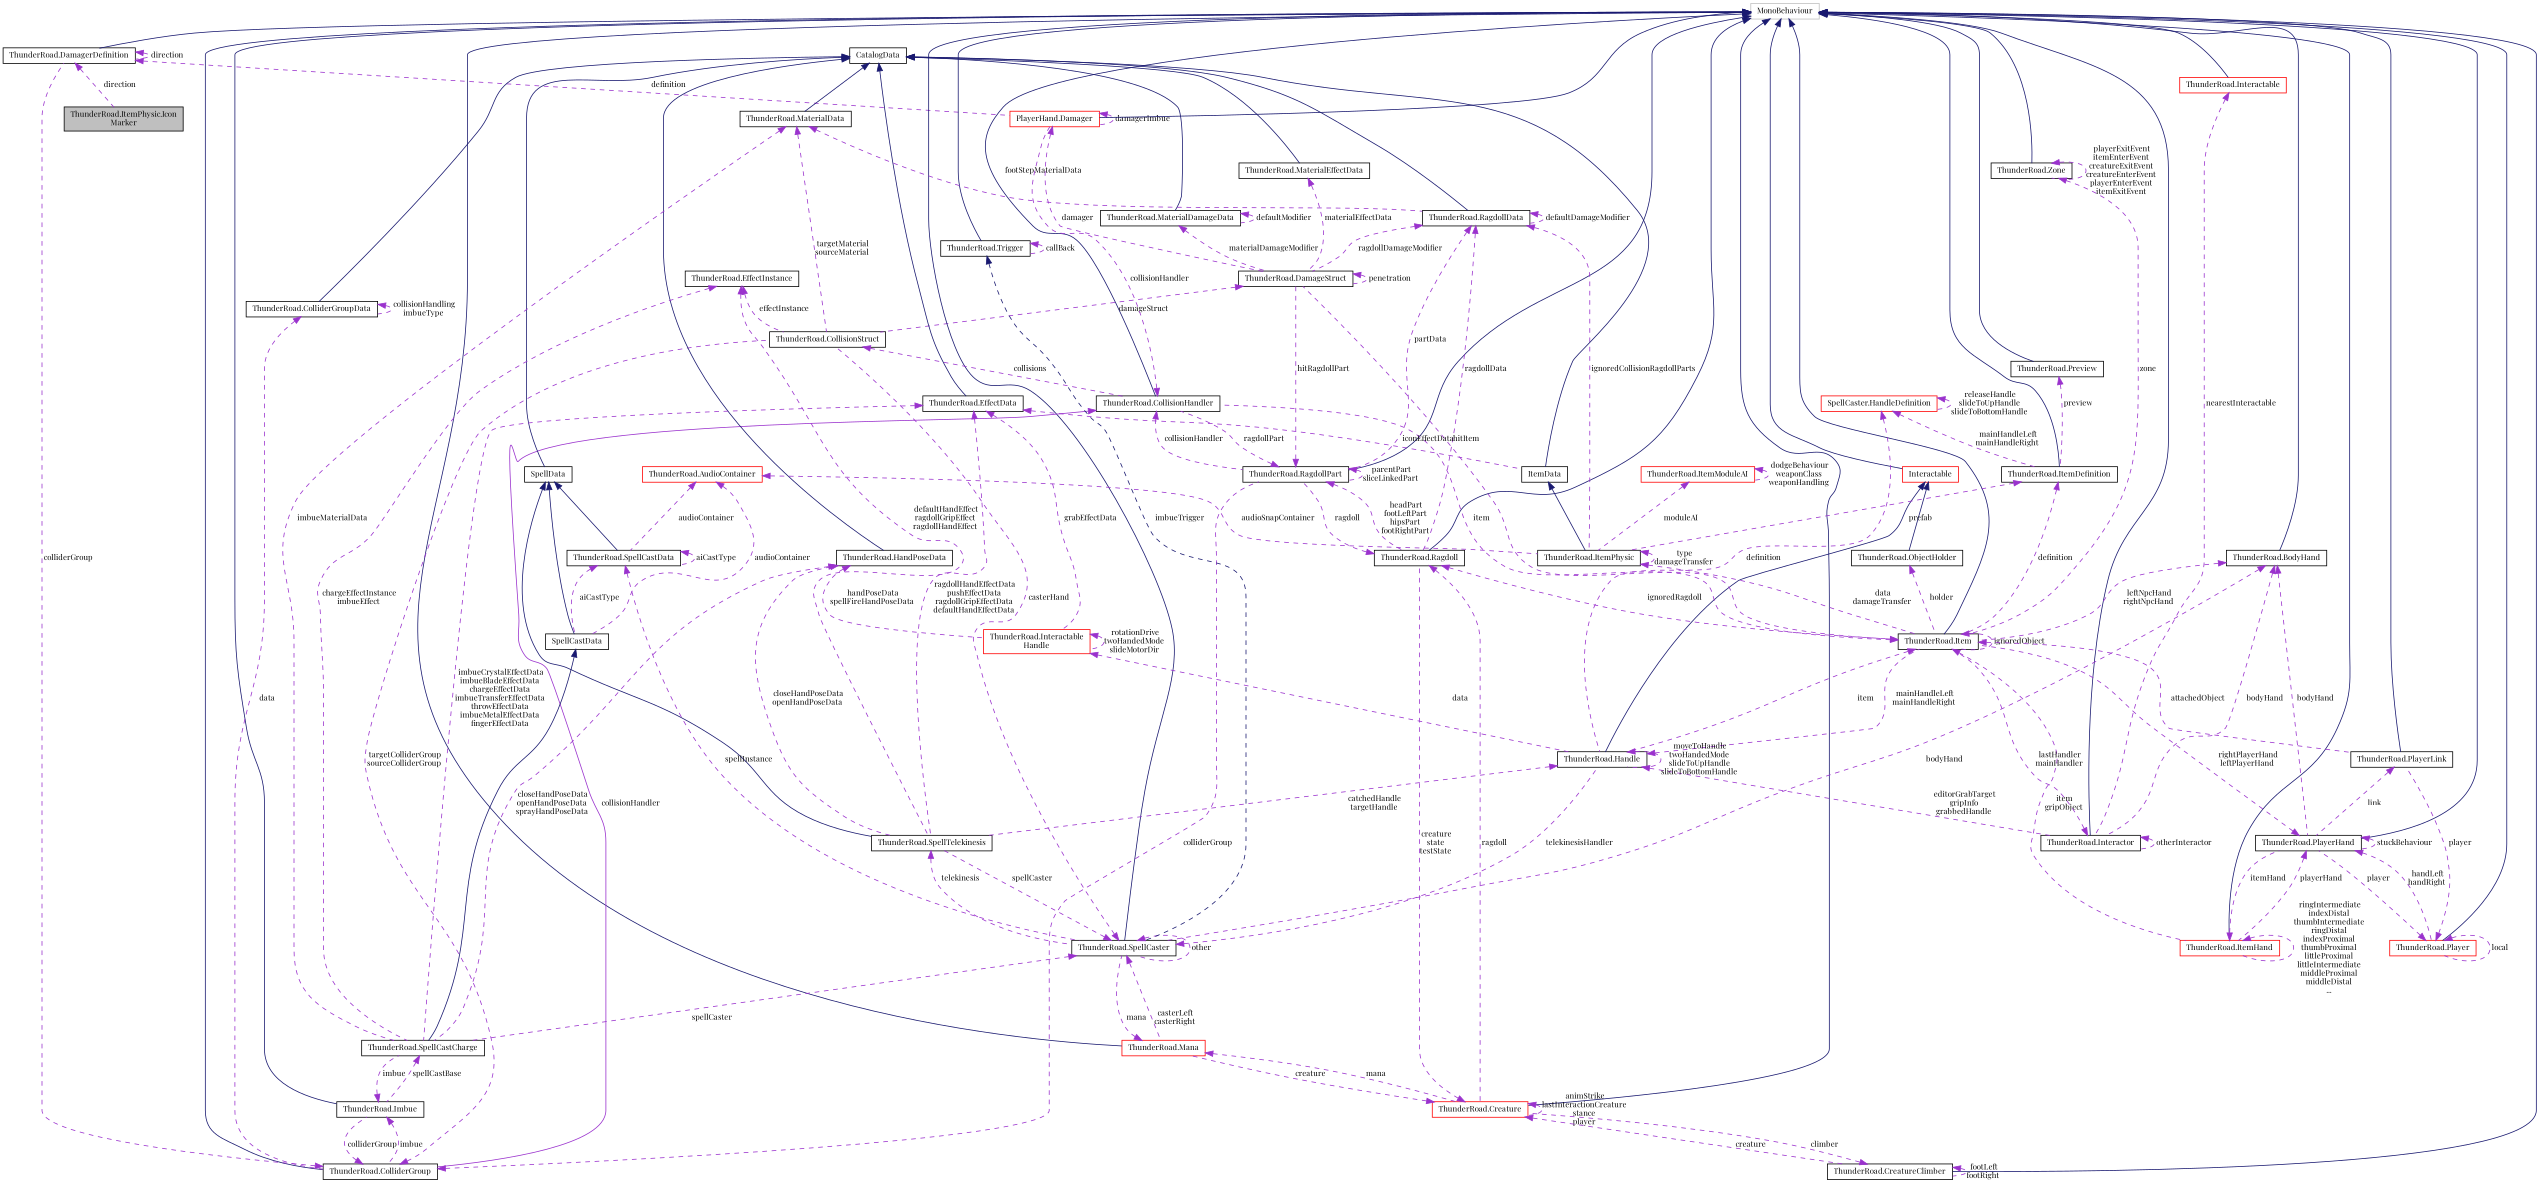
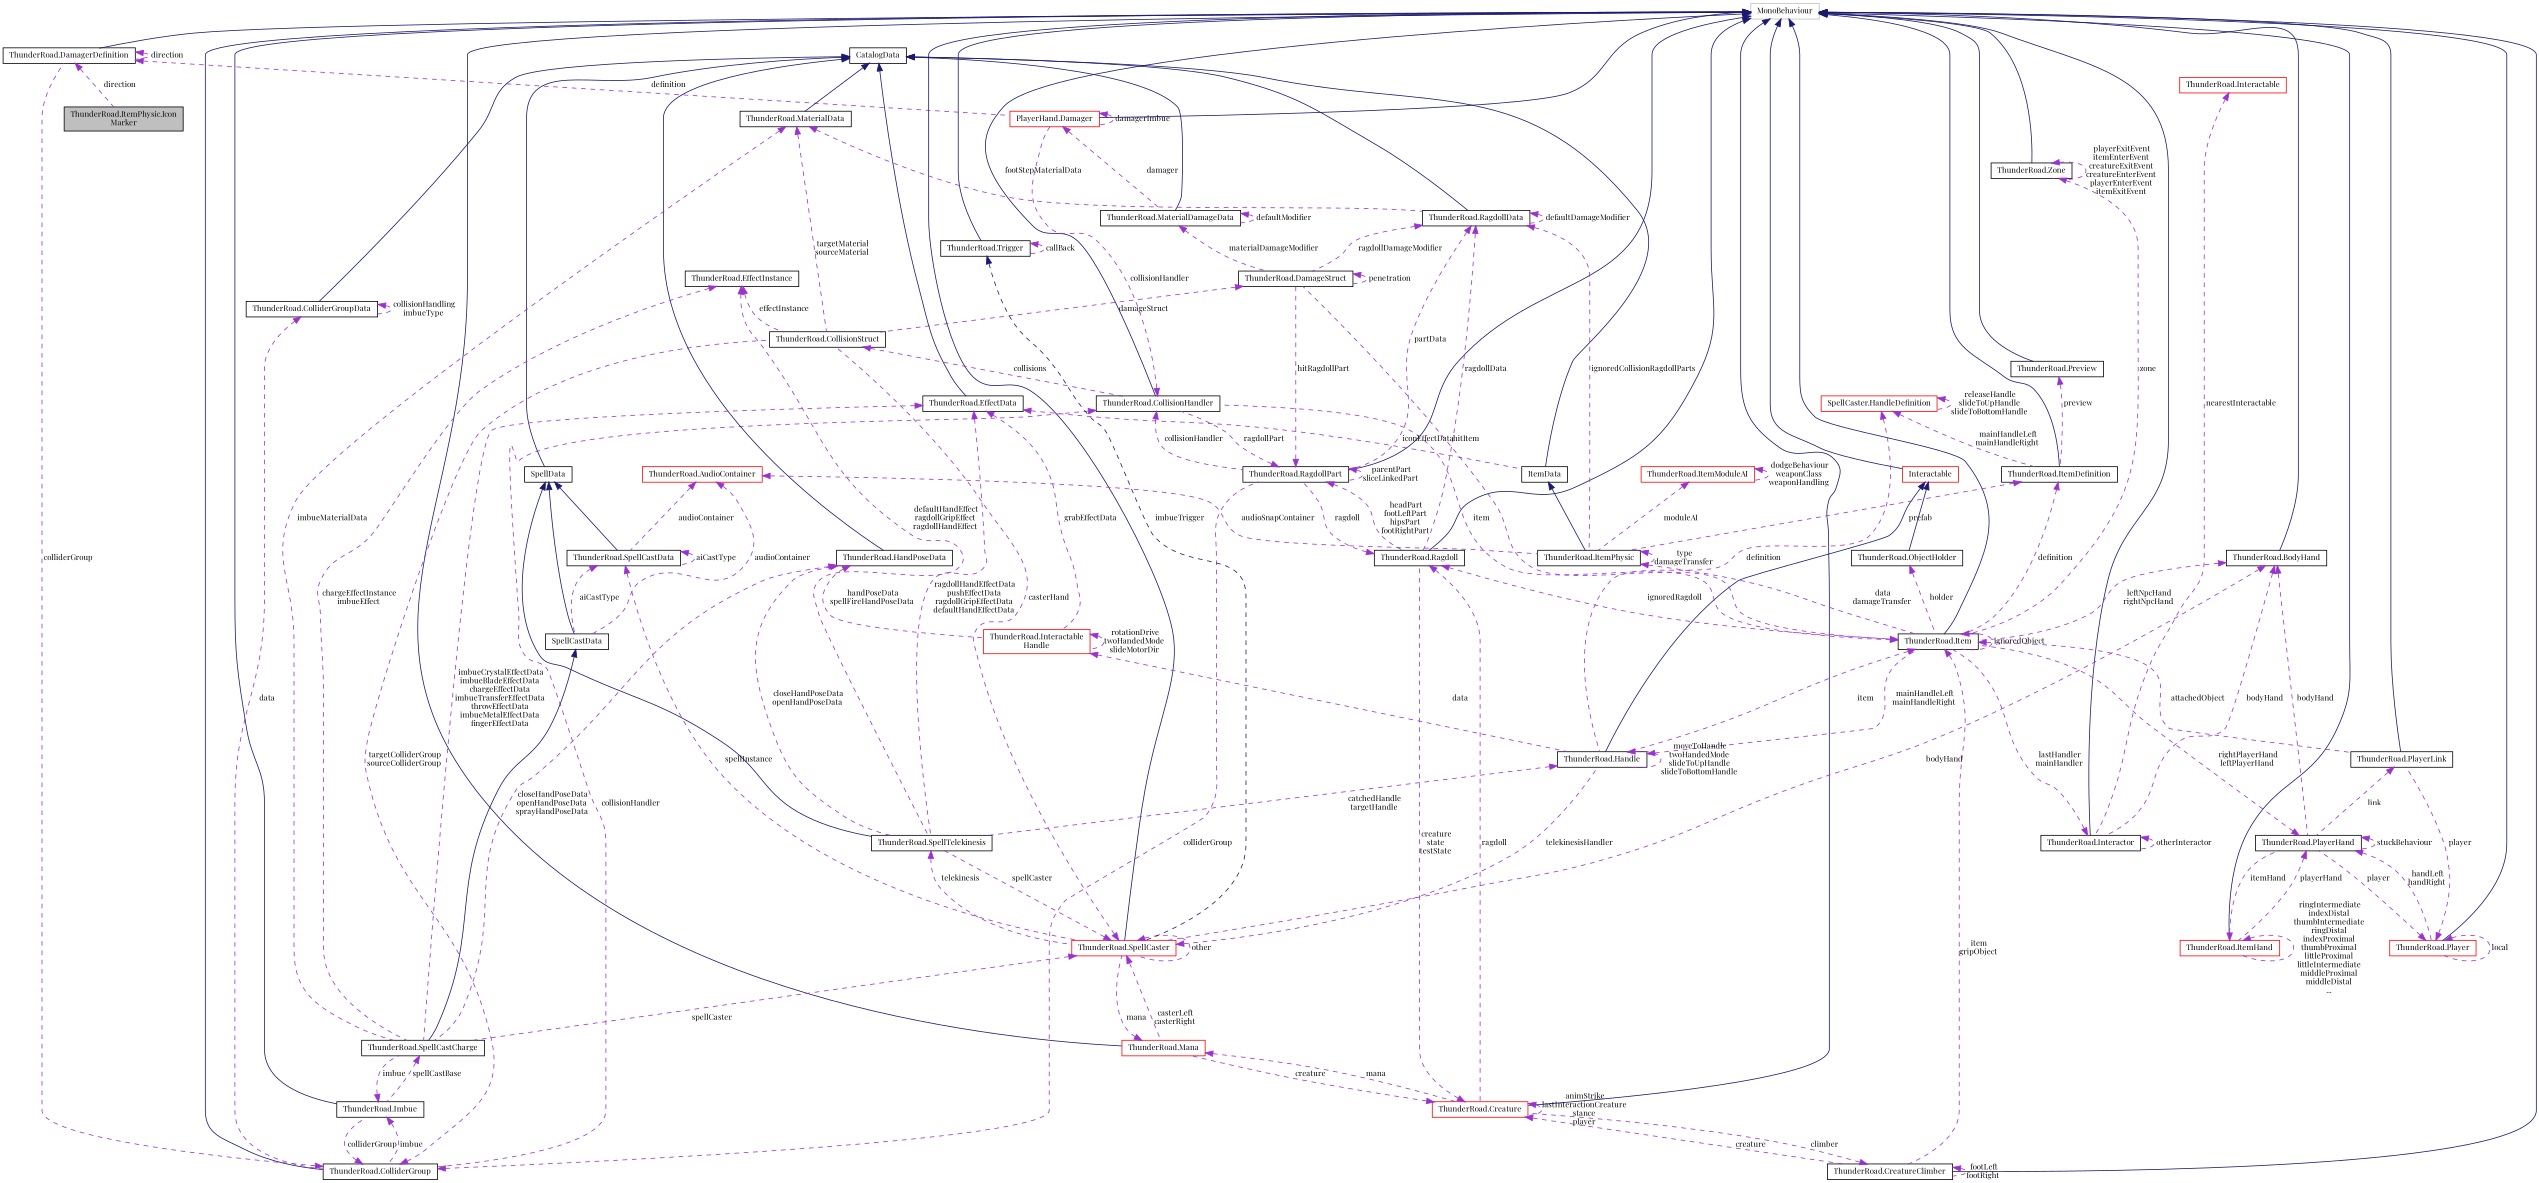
edge "ThunderRoad.Interactable" -> "MonoBehaviour": removed
edge "ThunderRoad.PlayerHand" -> "MonoBehaviour": removed
node "ThunderRoad.MaterialEffectData": removed
edge "ThunderRoad.DamageStruct" -> "PlayerHand.Damager": now "ThunderRoad.MaterialDamageData" -> "PlayerHand.Damager"
edge "ThunderRoad.ColliderGroup" -> "ThunderRoad.CollisionHandler": style solid -> dashed
edge "ThunderRoad.Interactor" -> "ThunderRoad.Handle": removed, label "editorGrabTarget gripInfo grabbedHandle"
edge "ThunderRoad.ItemHand" -> "ThunderRoad.Item": now "ThunderRoad.CreatureClimber" -> "ThunderRoad.Item"
node "ThunderRoad.SpellCaster": color black -> red
